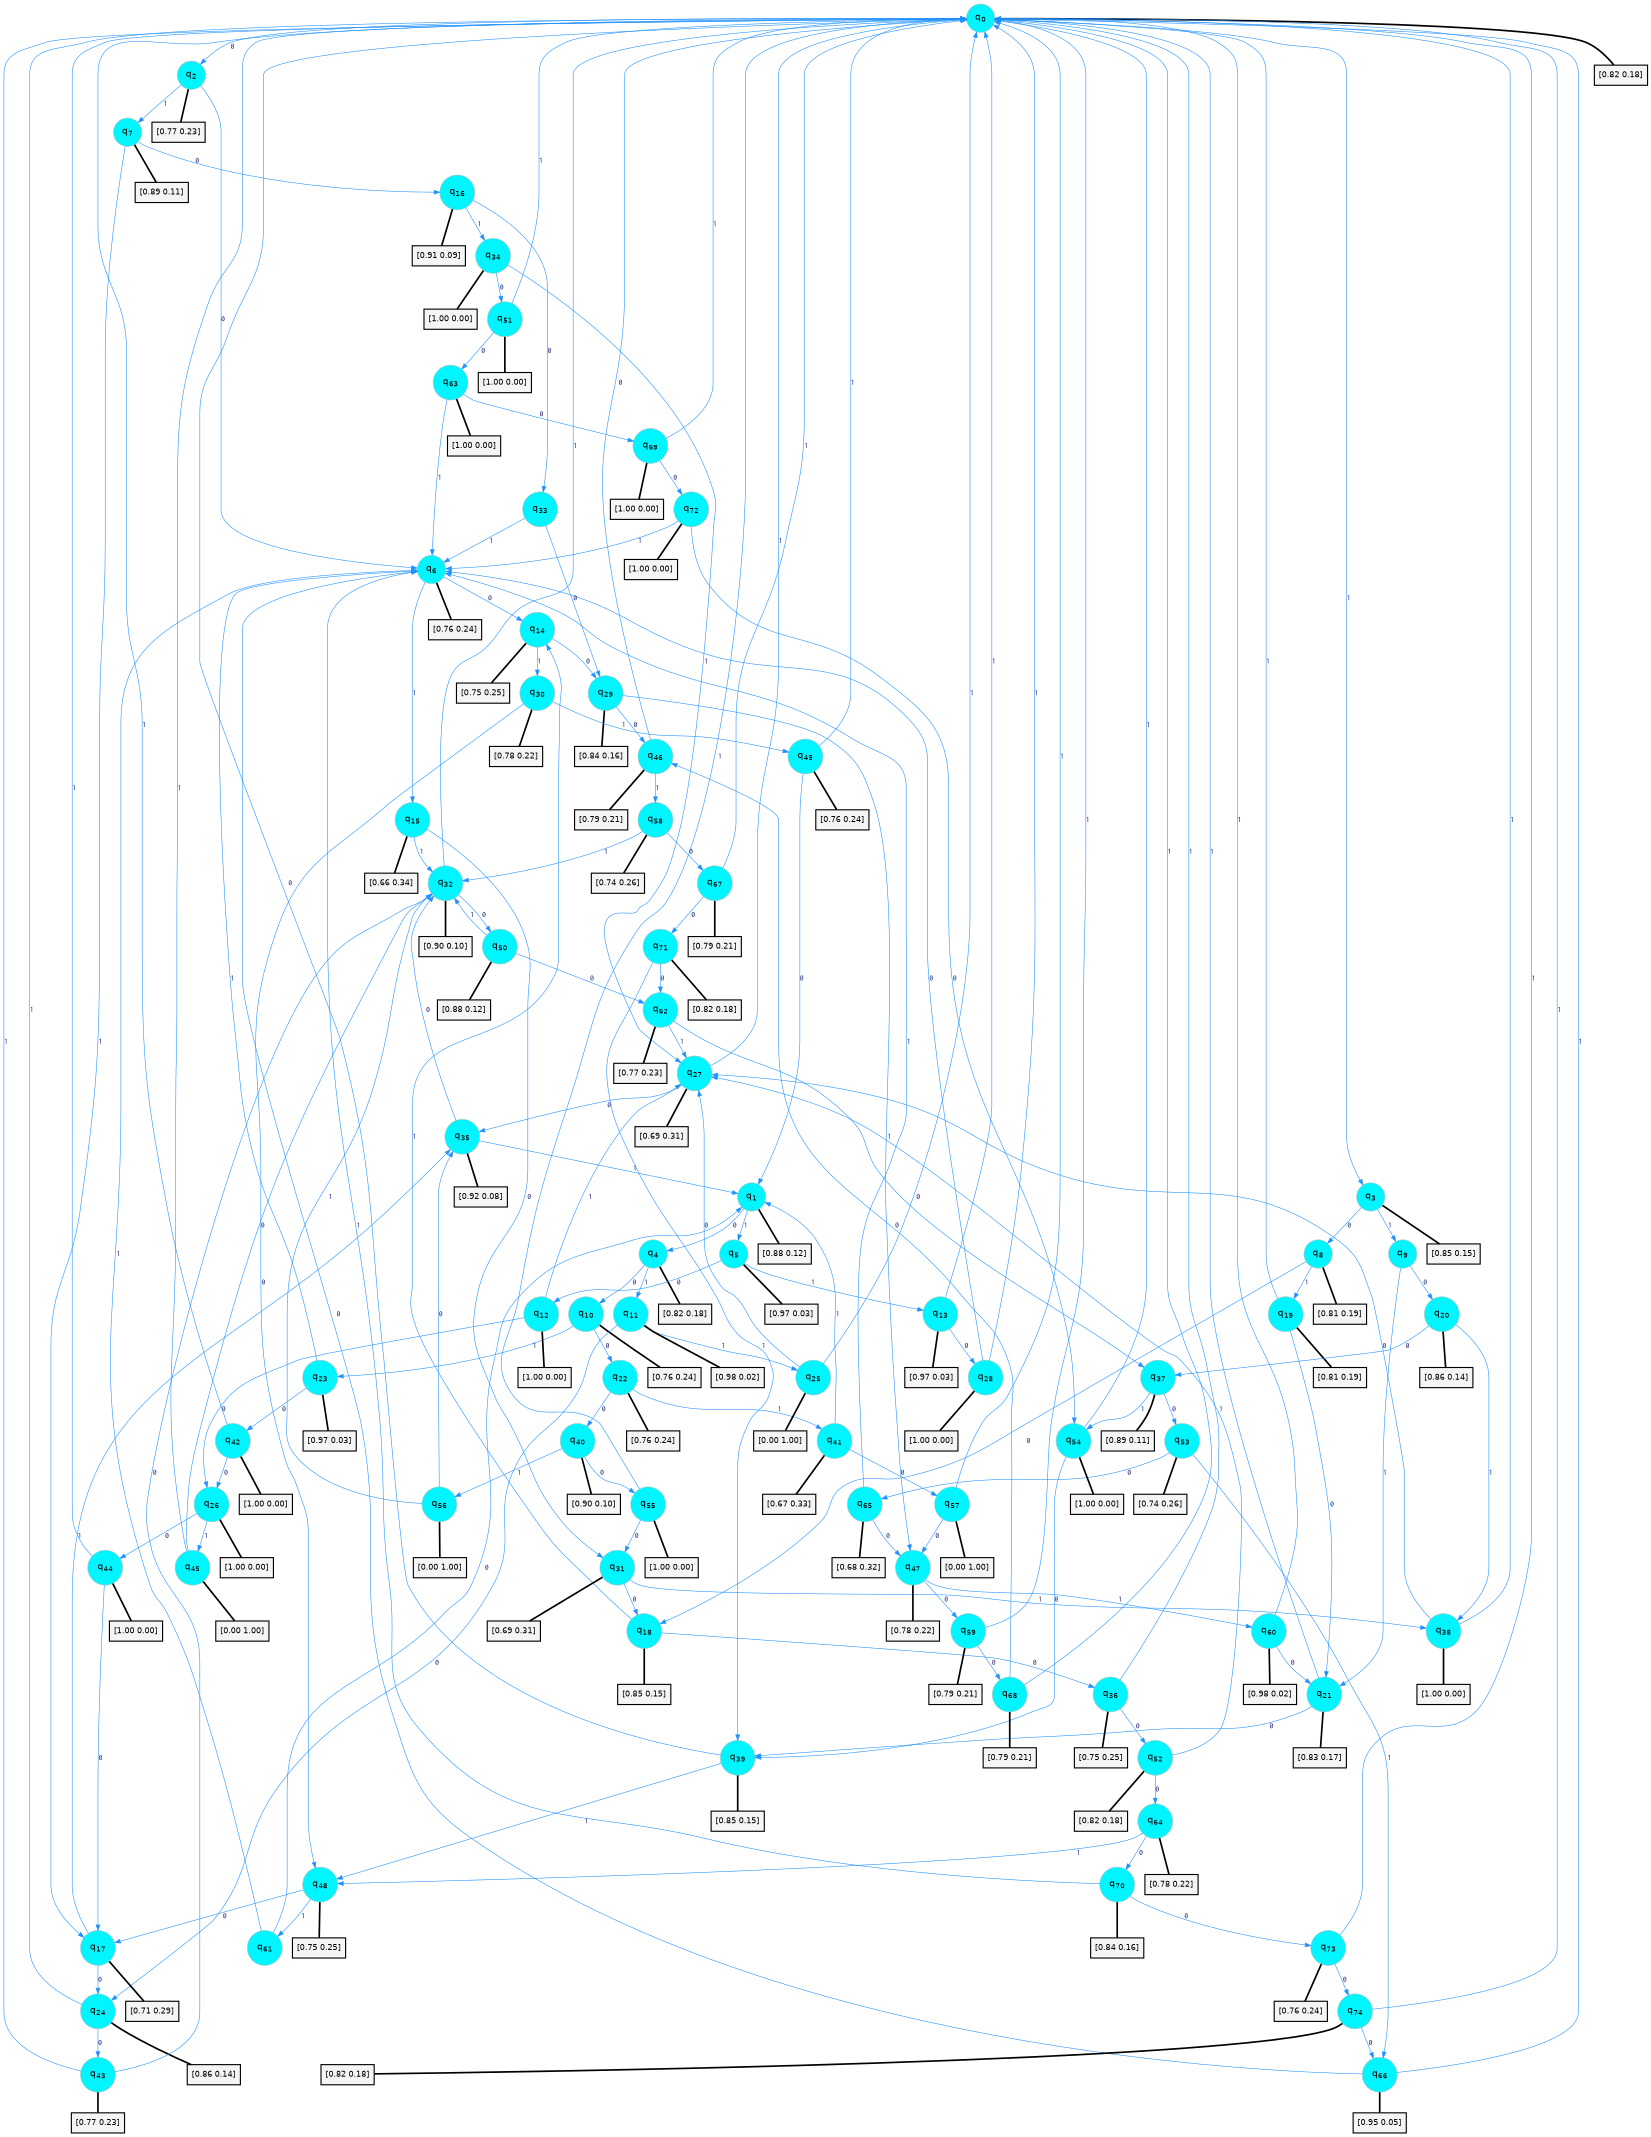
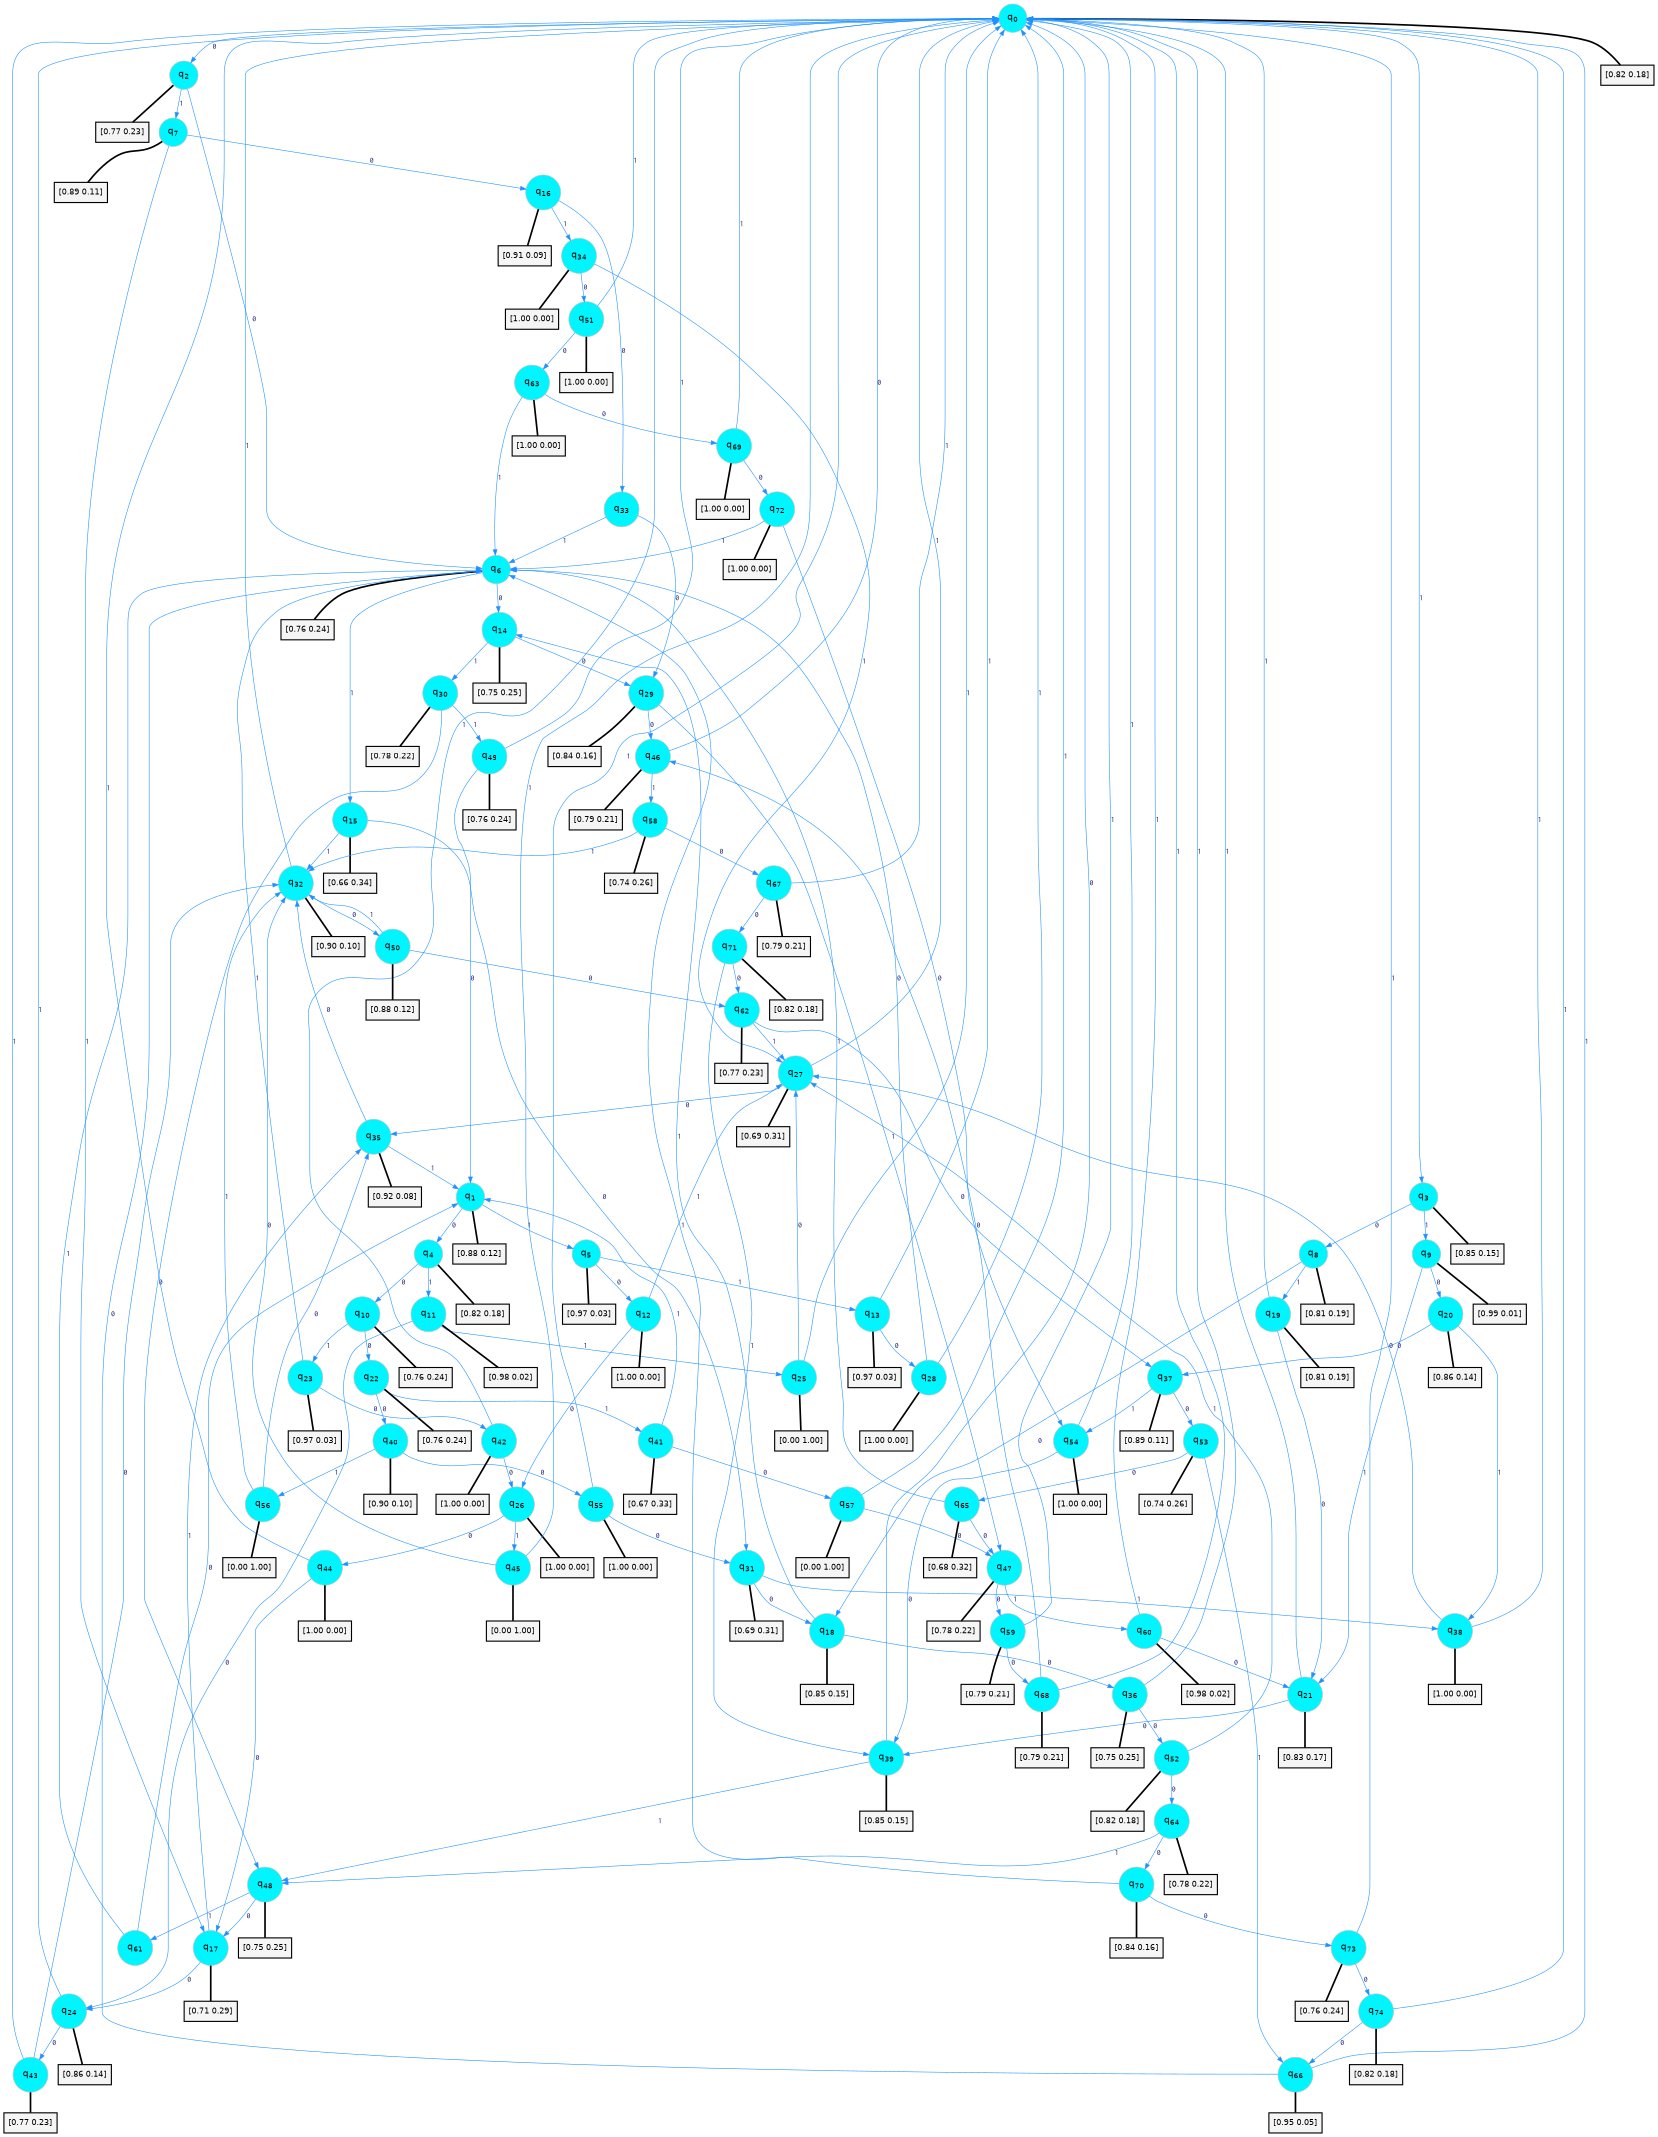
node "[0.99 0.01]": added
